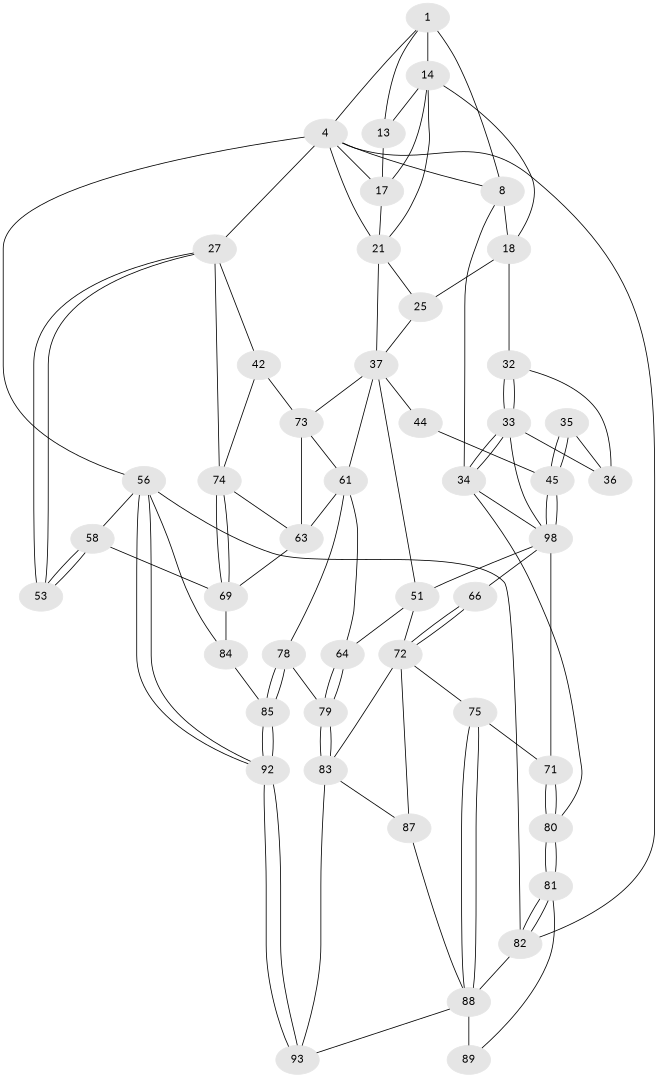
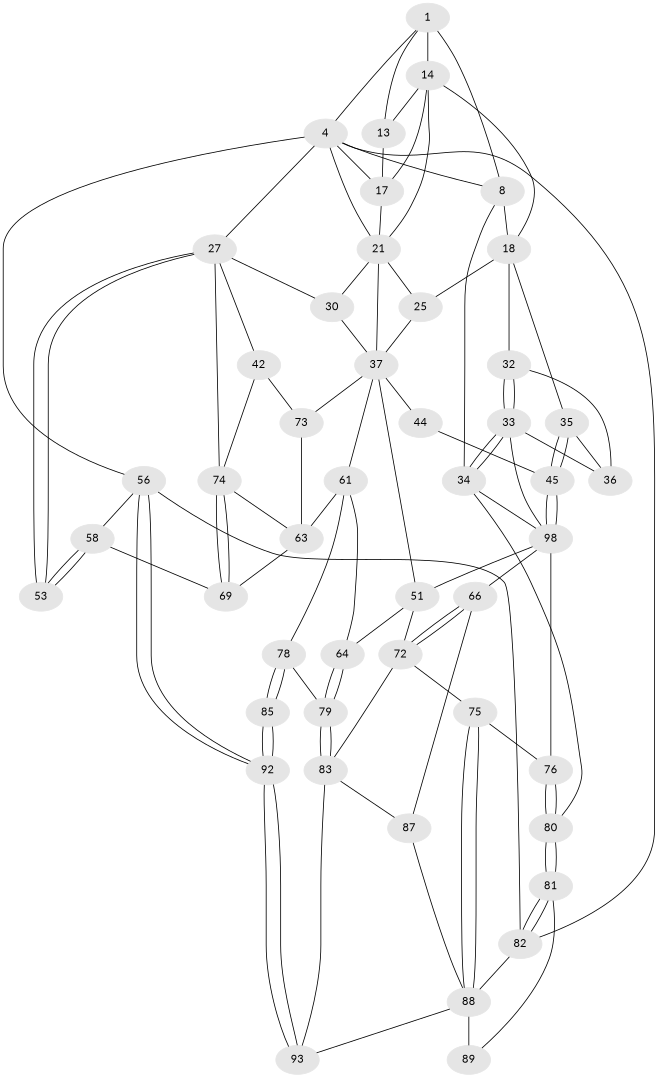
node "30": added
edge "18" -- "35": added
edge "73" -- "61": removed
node "84": removed
edge "72" -- "87": now "66" -- "87"
node "71": label "71" -> "76"
